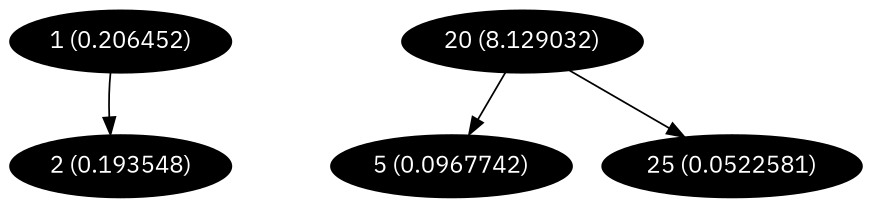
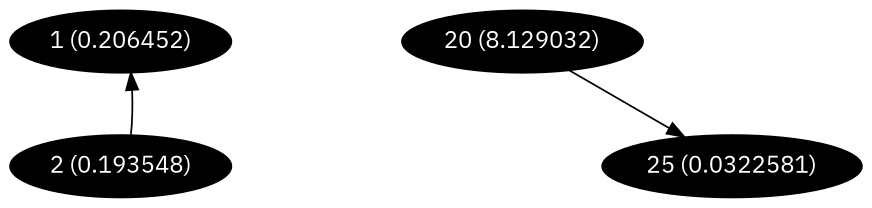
edge "1 (0.206452)" -> "2 (0.193548)": reversed
node "5 (0.0967742)": removed
node "25 (0.0522581)": label "25 (0.0522581)" -> "25 (0.0322581)"
